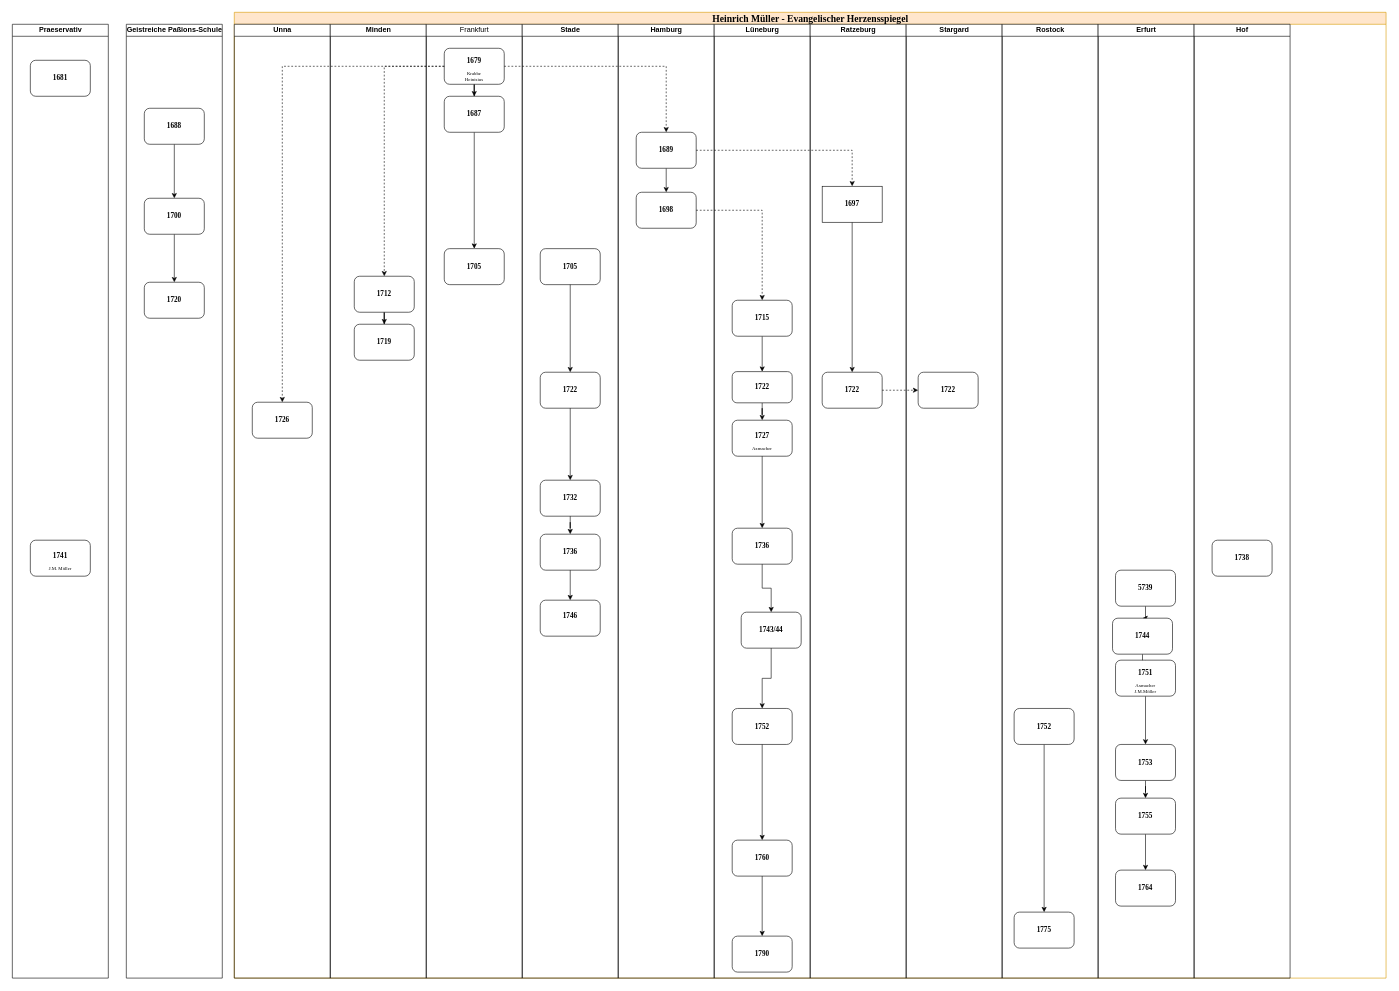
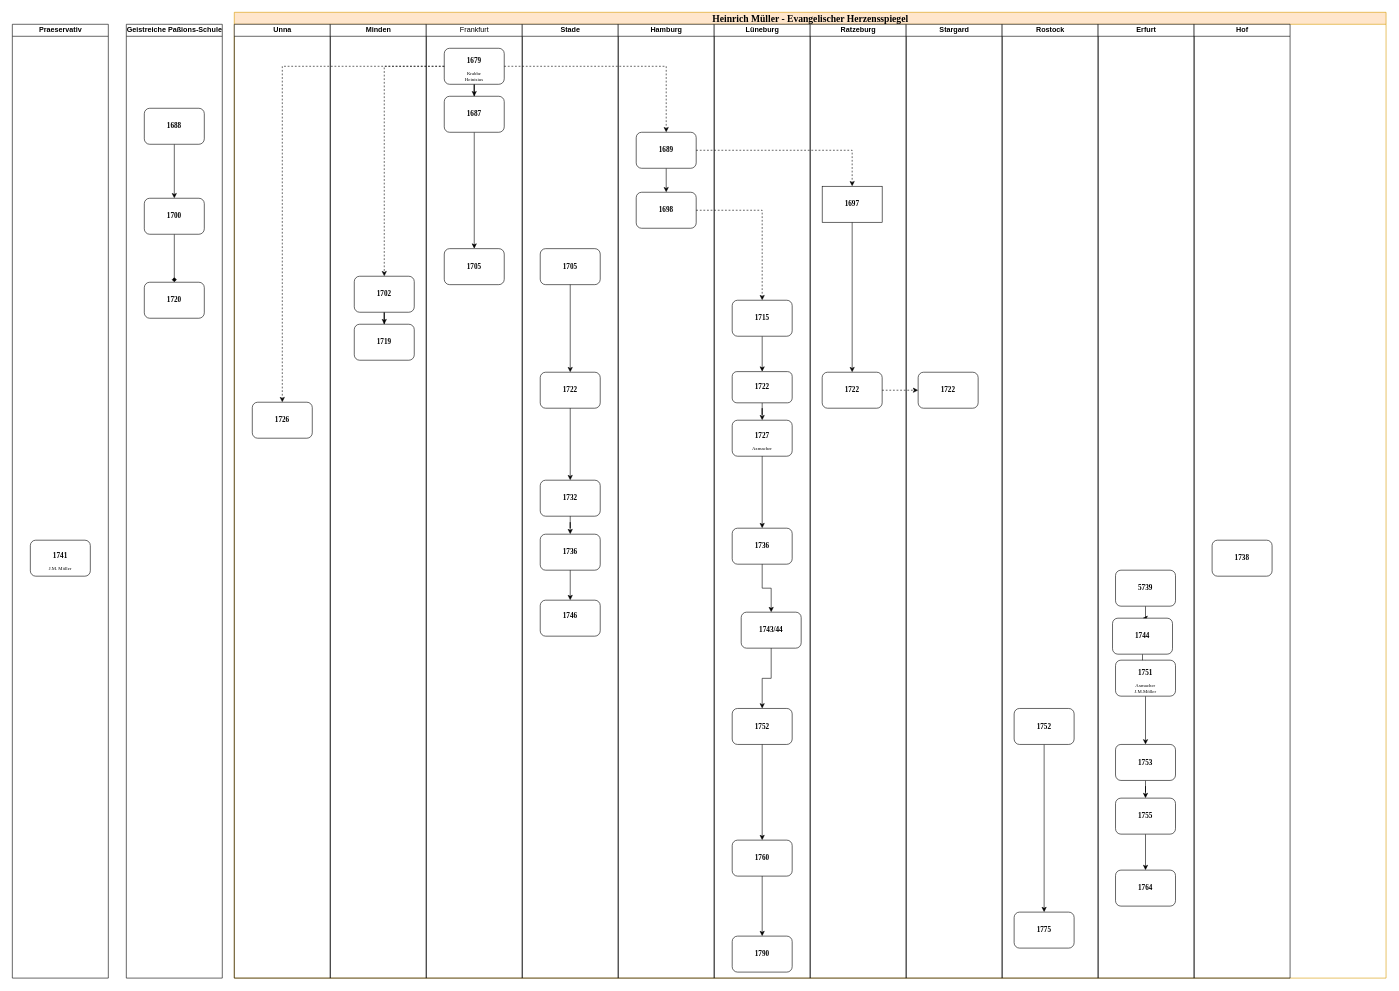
node "1681": removed
edge "1700" -> "1720": arrowhead classic -> diamond
node "1712": label "1712" -> "1702"
